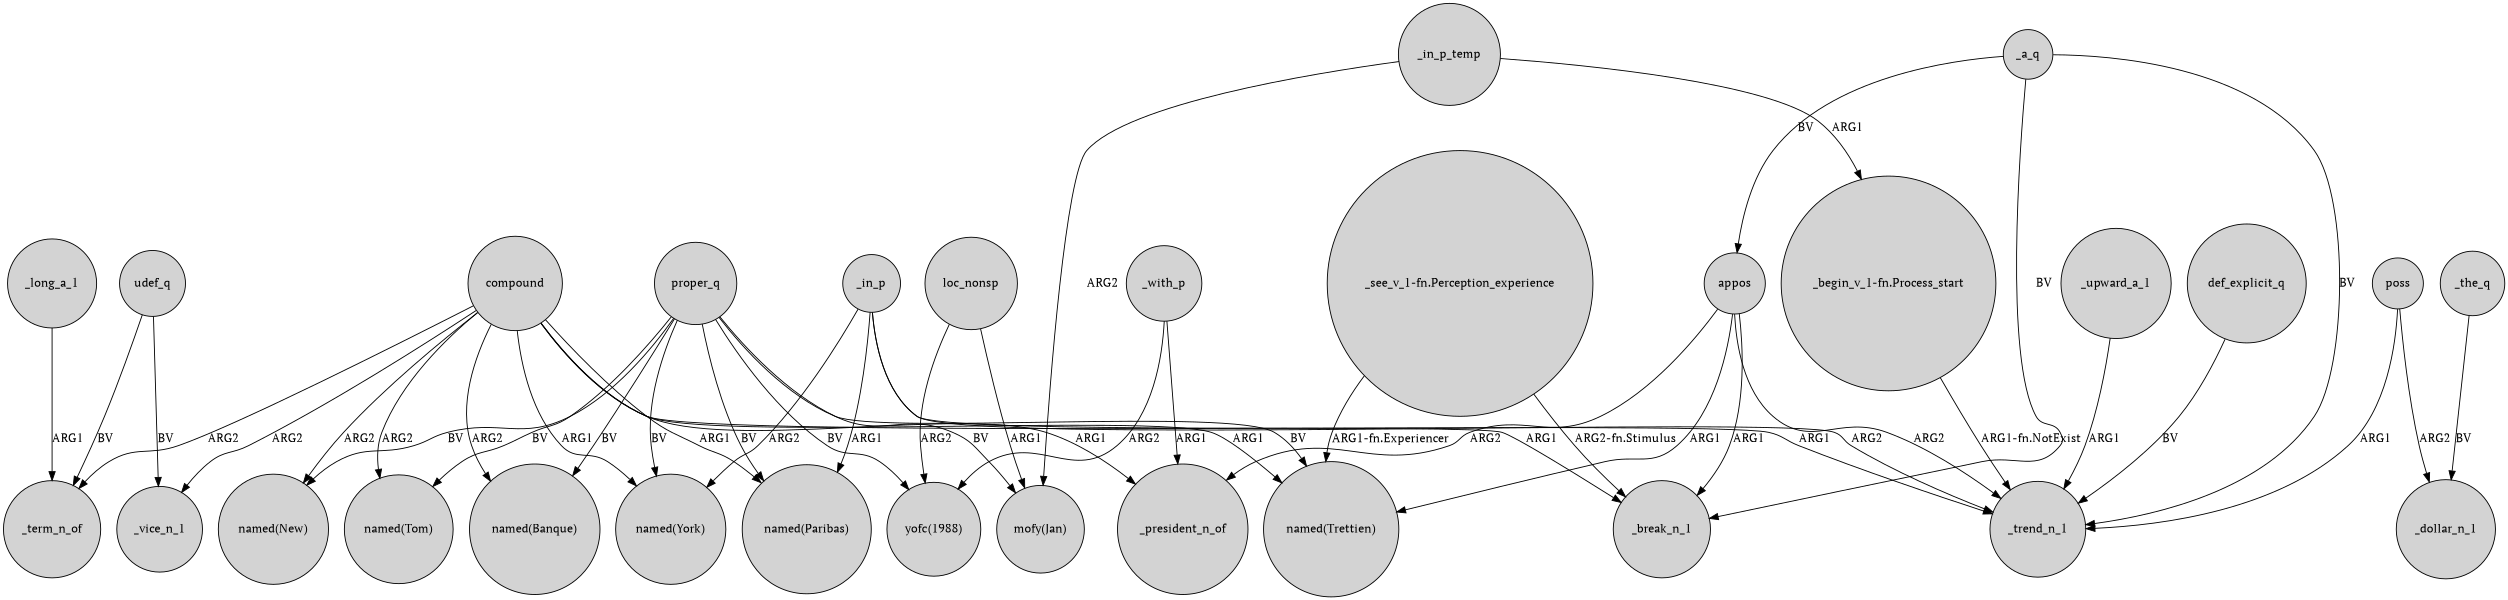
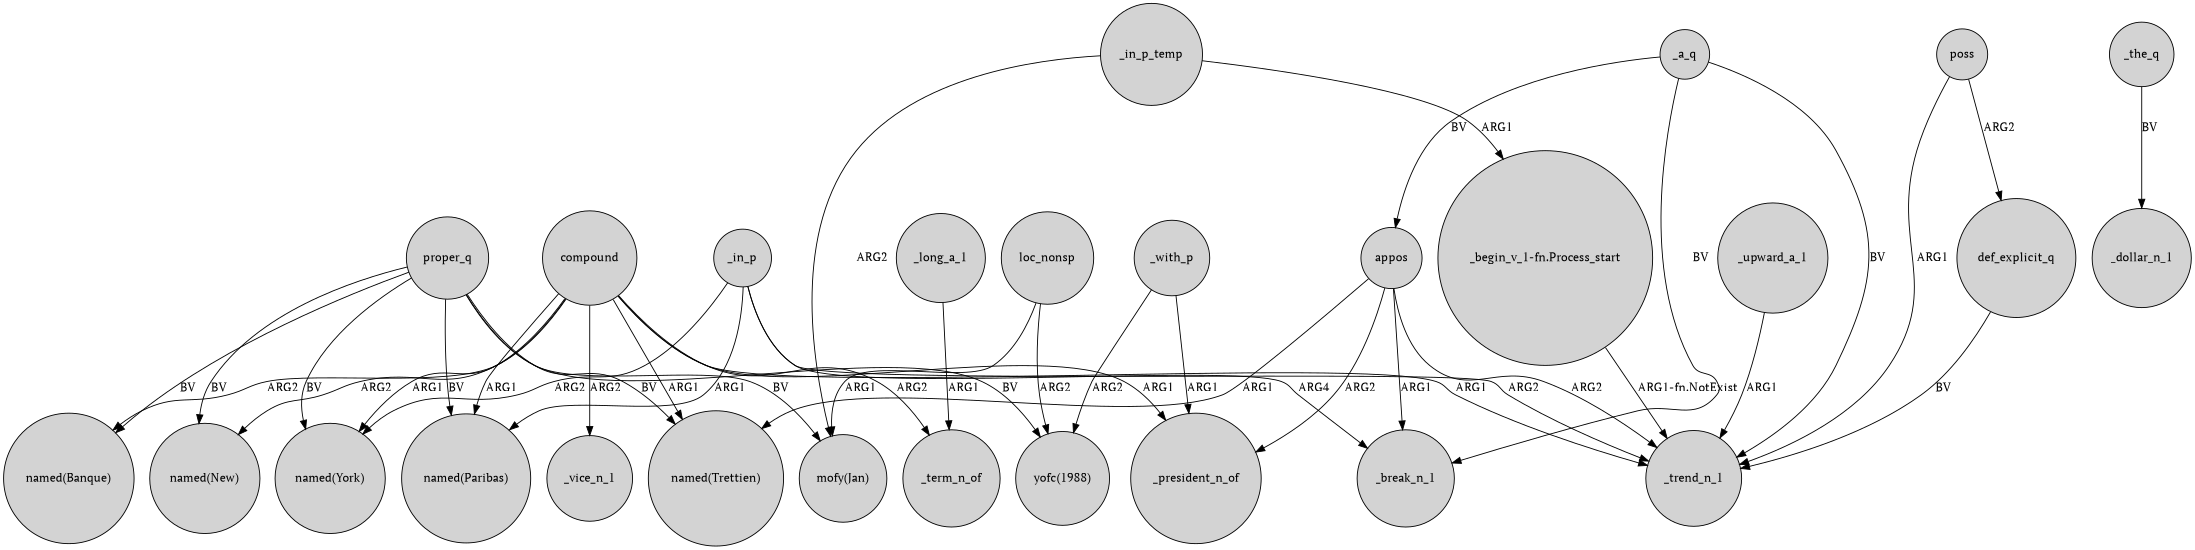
node "udef_q": removed
node "_see_v_1-fn.Perception_experience": removed
edge "poss" -> "_dollar_n_1": now "poss" -> "def_explicit_q"
edge "_in_p" -> "_break_n_1": label "ARG1" -> "ARG4"
node "named(Tom)": removed
